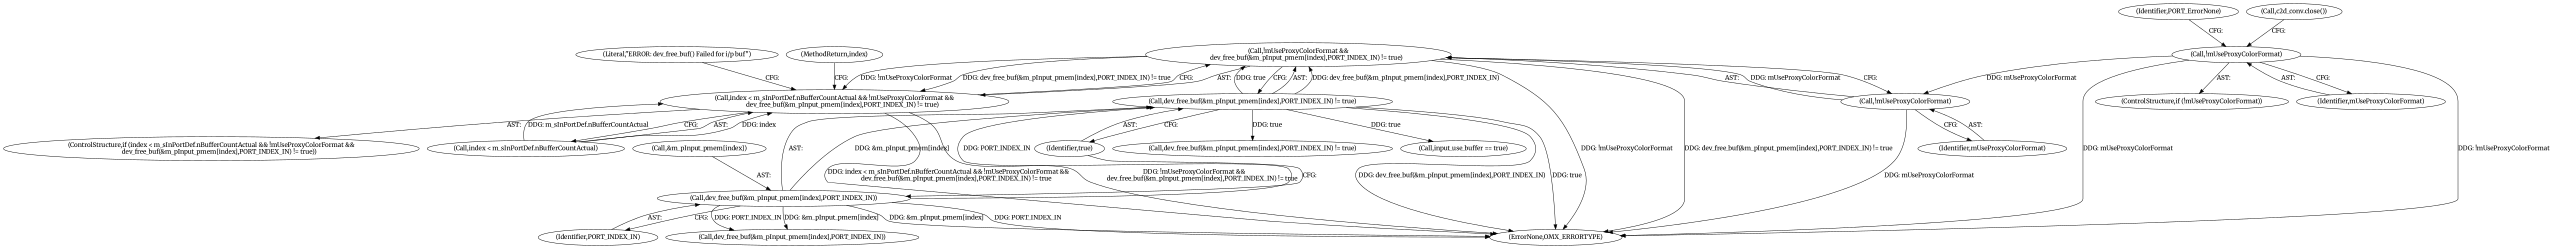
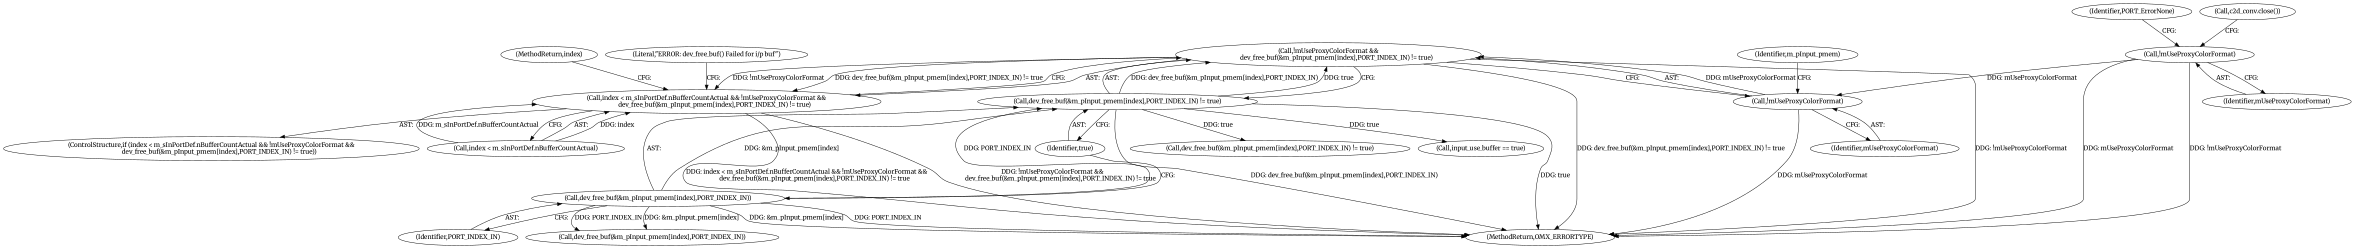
node "(Identifier,m_pInput_pmem)": added
node "(ControlStructure,if (!mUseProxyColorFormat))": removed
node "(Call,&m_pInput_pmem[index])": removed
node "(ErrorNone,OMX_ERRORTYPE)": label "(ErrorNone,OMX_ERRORTYPE)" -> "(MethodReturn,OMX_ERRORTYPE)"
